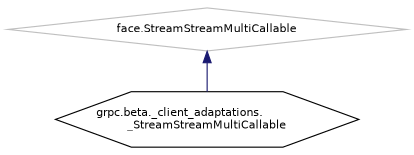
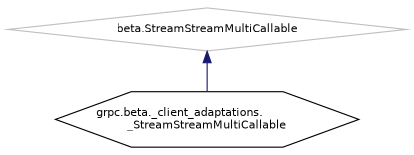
node "face.StreamStreamMultiCallable": label "face.StreamStreamMultiCallable" -> "beta.StreamStreamMultiCallable"
